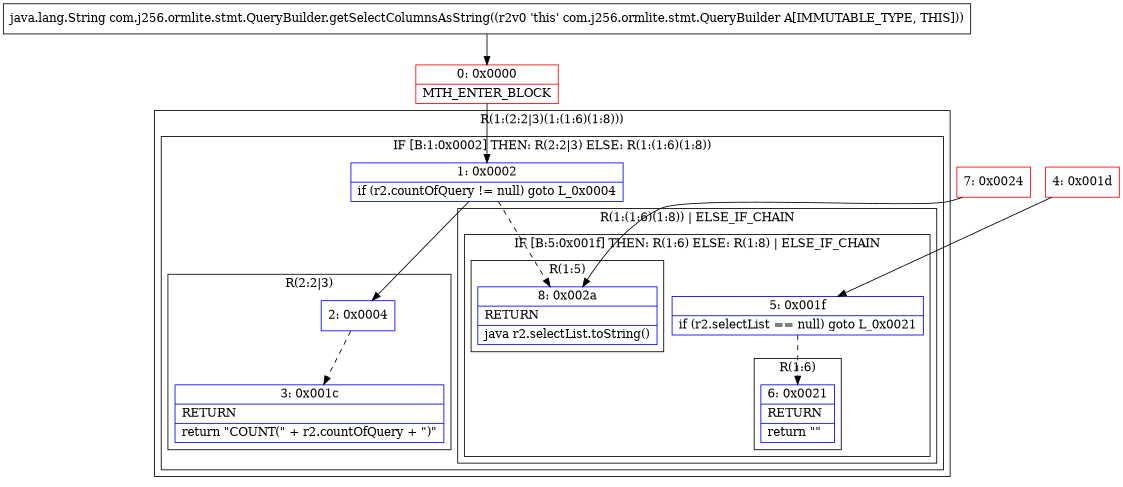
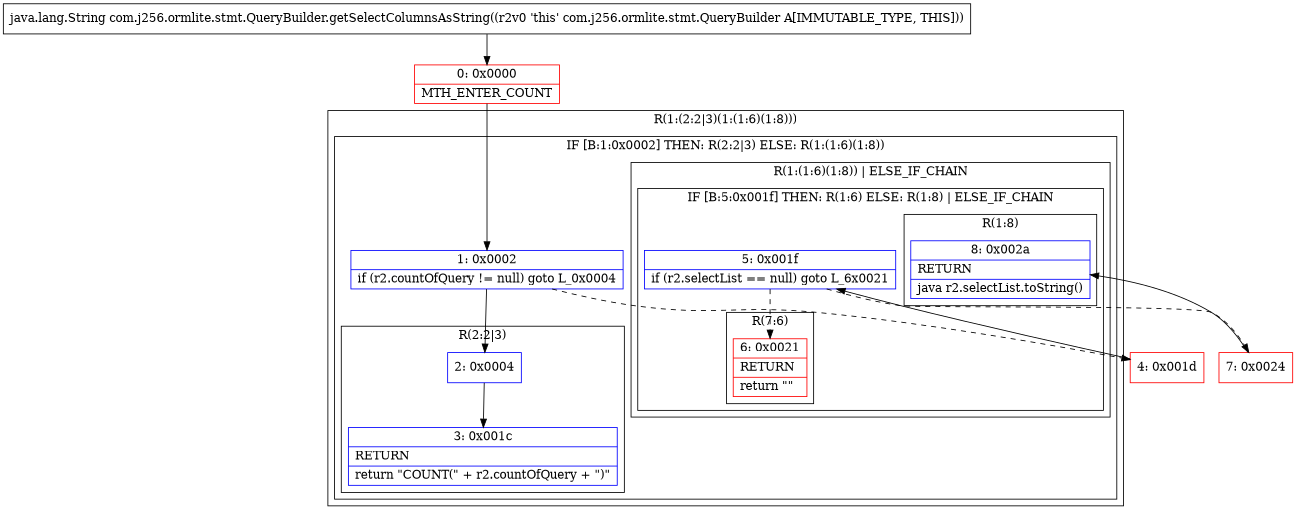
node "0: 0x0000": text "MTH_ENTER_BLOCK" -> "MTH_ENTER_COUNT"
edge "1: 0x0002" -> "8: 0x002a": now "1: 0x0002" -> "4: 0x001d"
cluster "R(1:5)": label "R(1:5)" -> "R(1:8)"
edge "5: 0x001f" -> "7: 0x0024": added
node "5: 0x001f": text "if (r2.selectList == null) goto L_0x0021" -> "if (r2.selectList == null) goto L_6x0021"
edge "2: 0x0004" -> "3: 0x001c": style dashed -> solid
cluster "R(1:6)": label "R(1:6)" -> "R(7:6)"
node "6: 0x0021": color blue -> red
